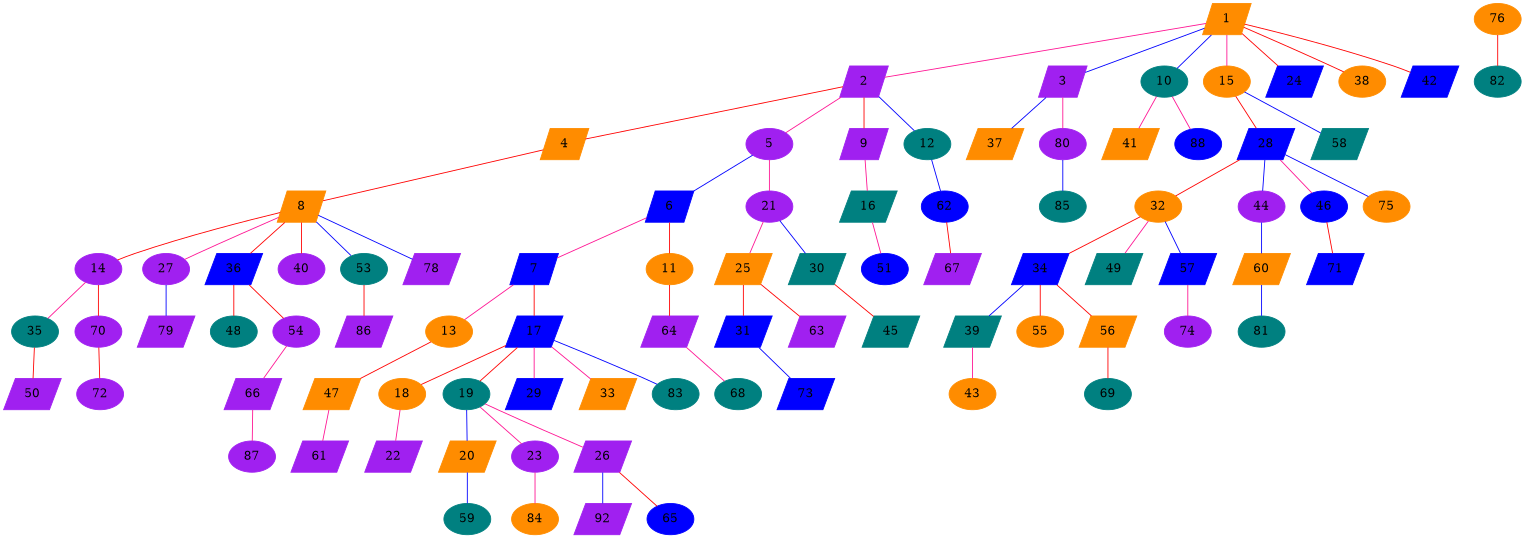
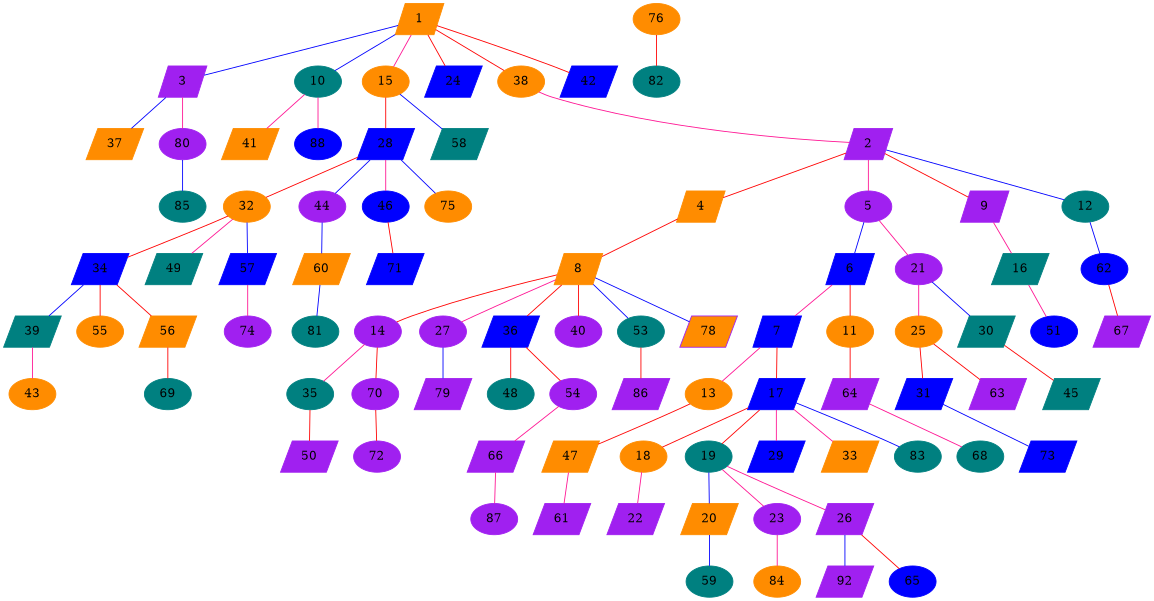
edge "1" -- "2": now "38" -- "2"
node "78": fillcolor purple -> darkorange
node "25": shape parallelogram -> ellipse
